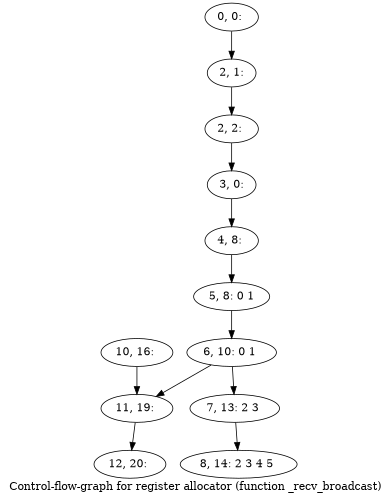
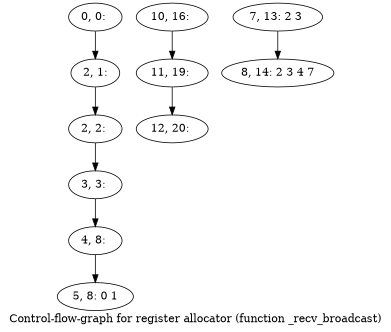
node "3, 0:": label "3, 0:" -> "3, 3:"
node "6, 10: 0 1": removed
node "8, 14: 2 3 4 5": label "8, 14: 2 3 4 5" -> "8, 14: 2 3 4 7"
